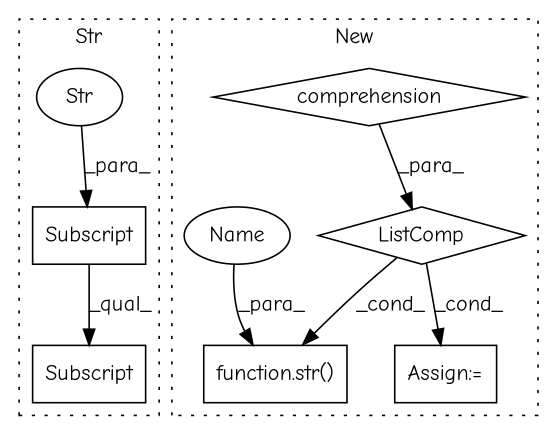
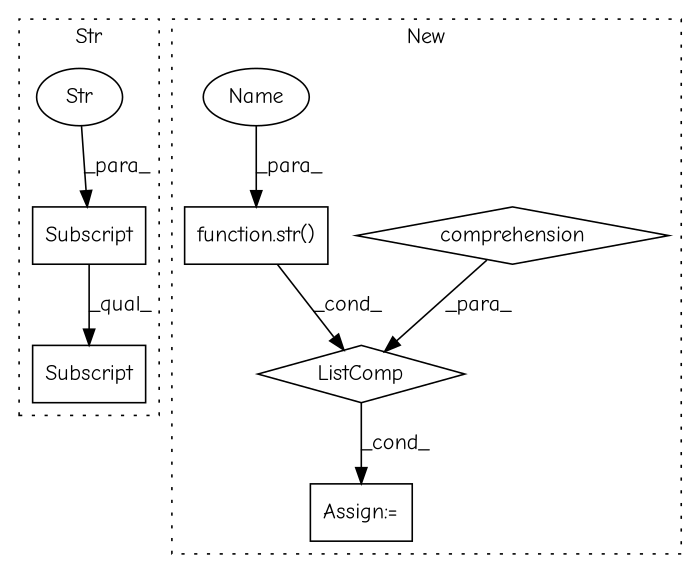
edge "ListComp" -> "function.str()": reversed
